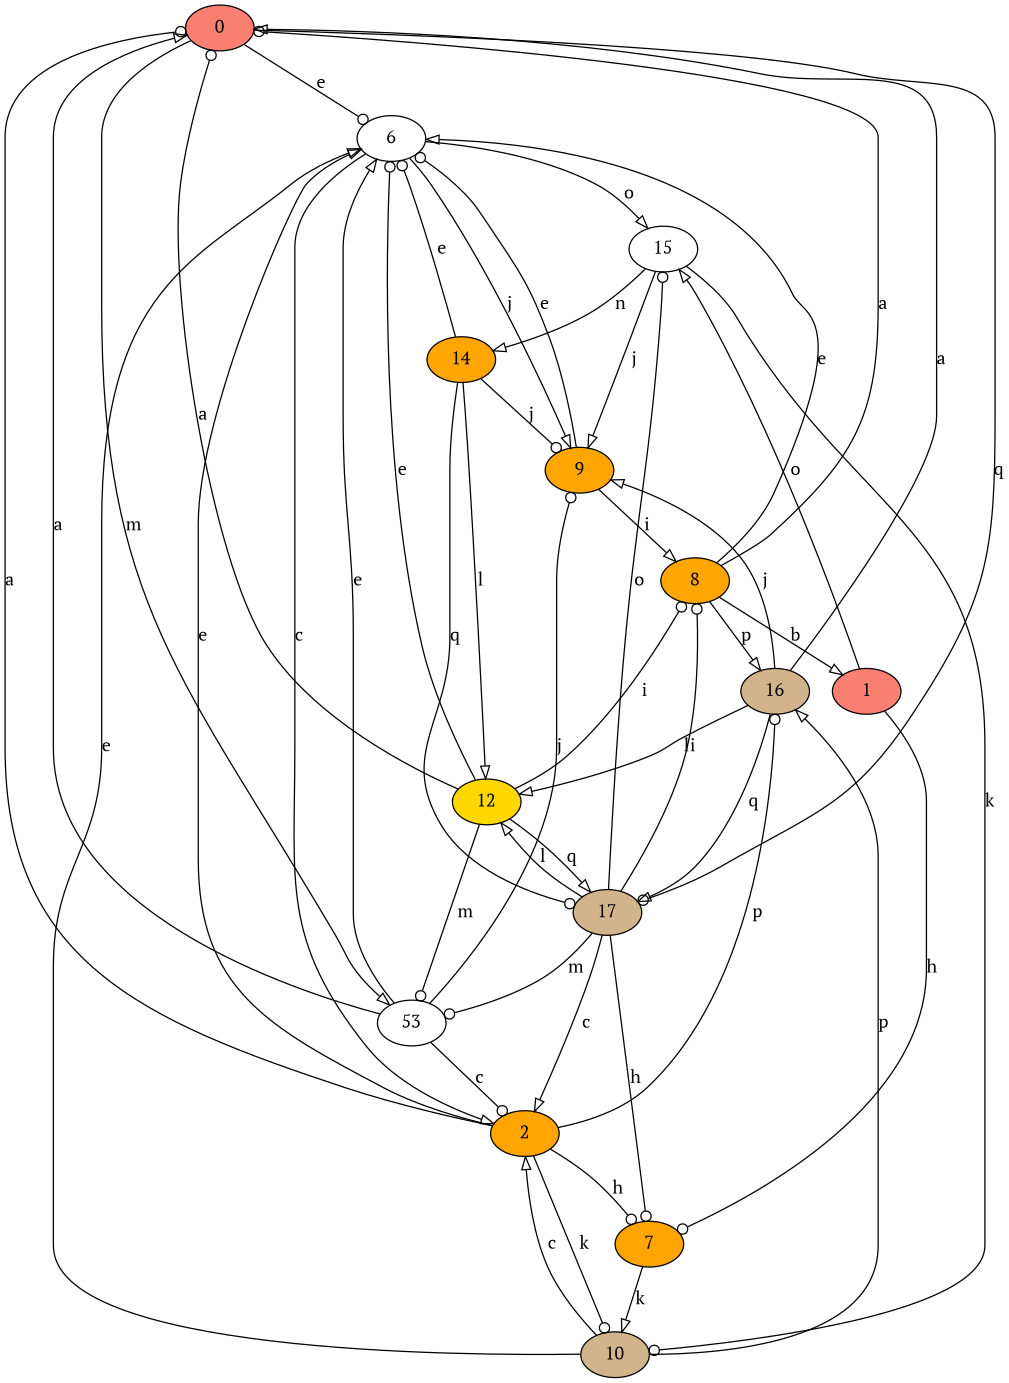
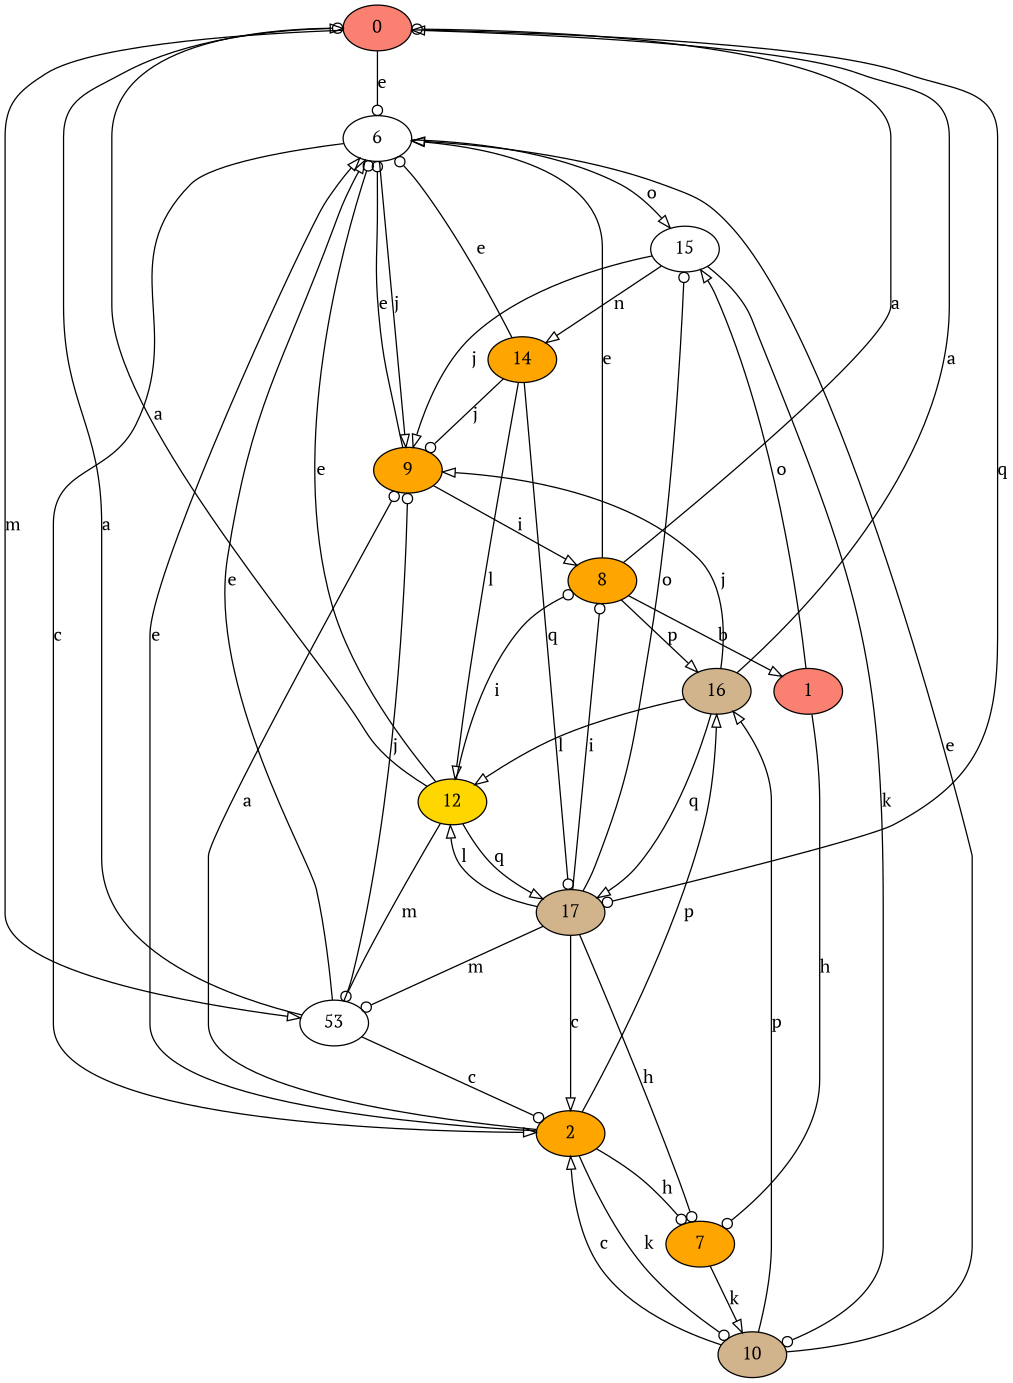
edge "2" -> "0": now "2" -> "9"
edge "2" -> "16": arrowhead odot -> onormal
